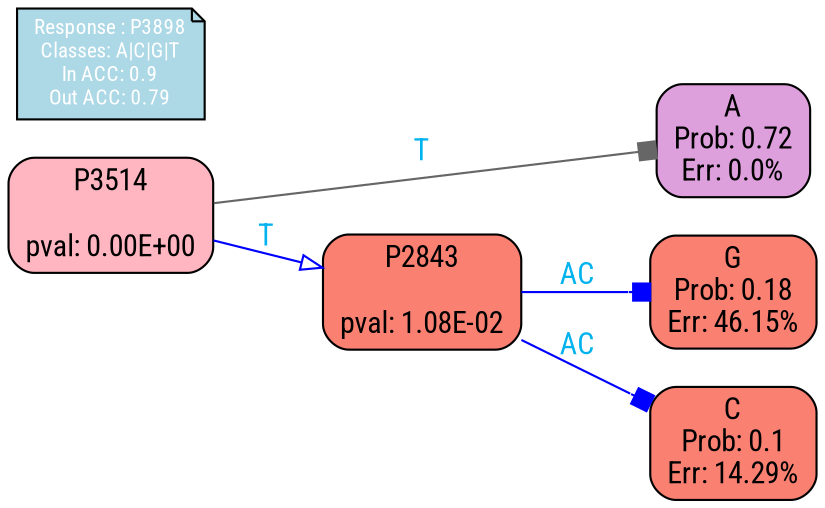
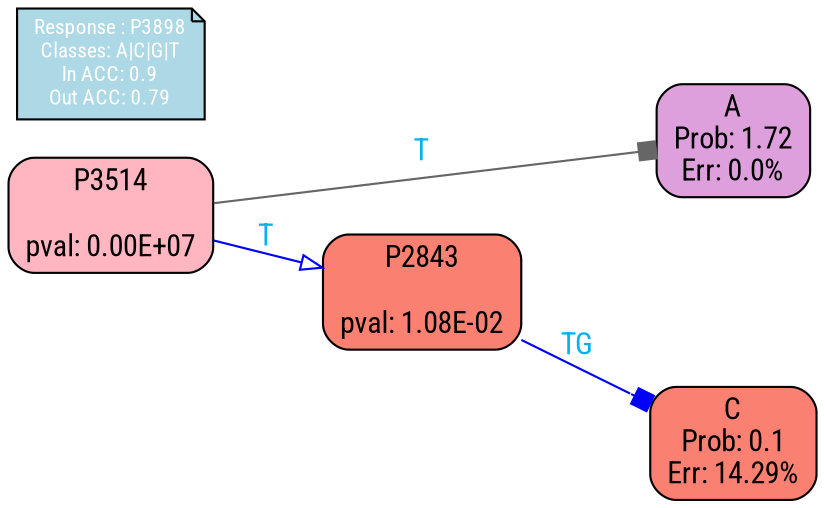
node "A Prob: 0.72 Err: 0.0%": label "A Prob: 0.72 Err: 0.0%" -> "A Prob: 1.72 Err: 0.0%"
node "P3514 pval: 0.00E+00": label "P3514 pval: 0.00E+00" -> "P3514 pval: 0.00E+07"
node "G Prob: 0.18 Err: 46.15%": removed
edge "P2843 pval: 1.08E-02" -> "C Prob: 0.1 Err: 14.29%": label "AC" -> "TG"
